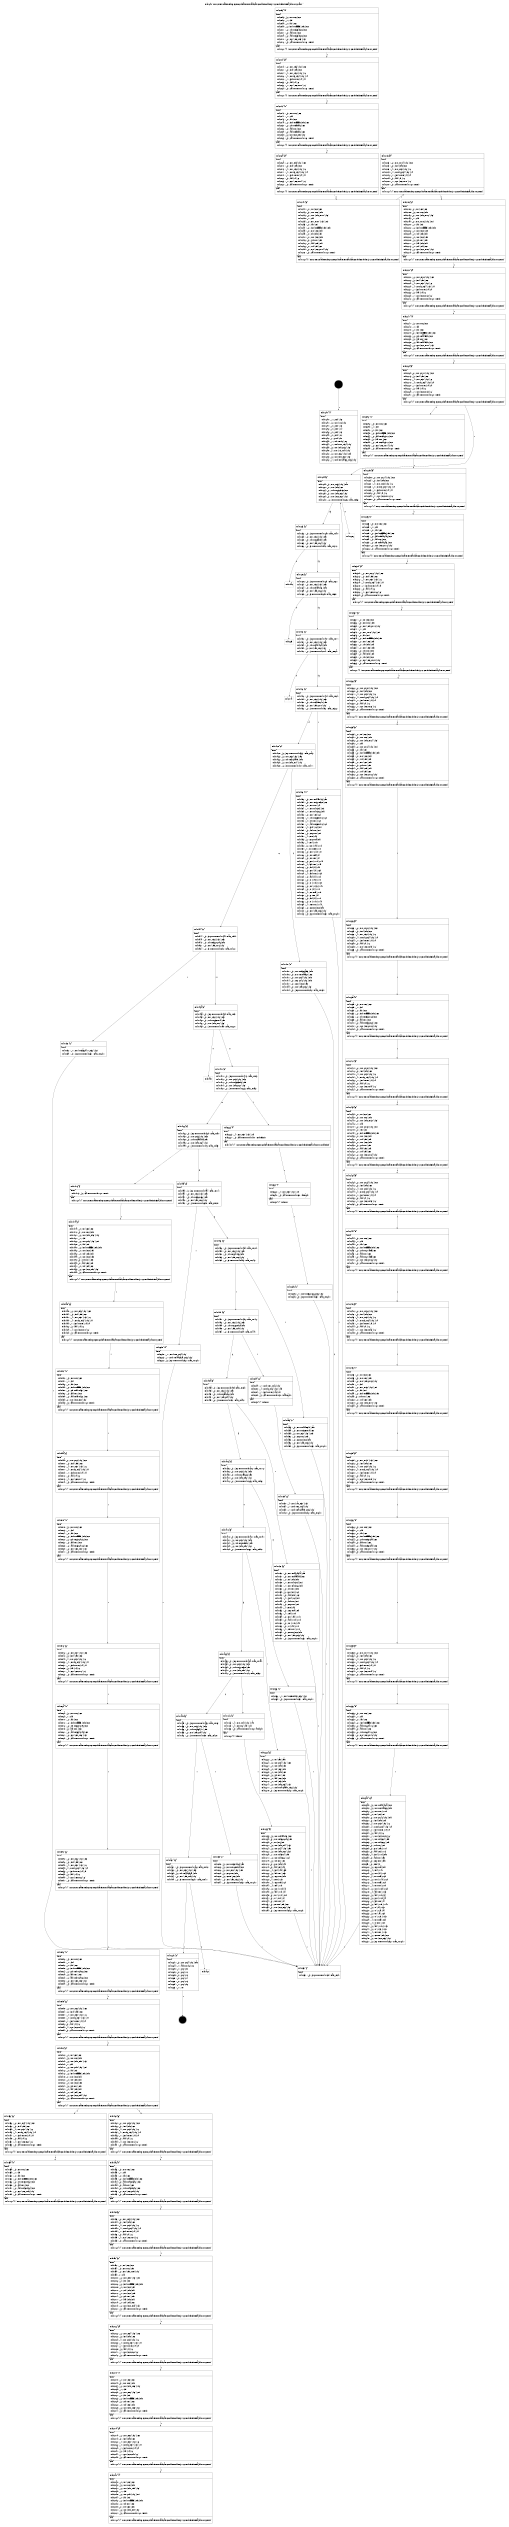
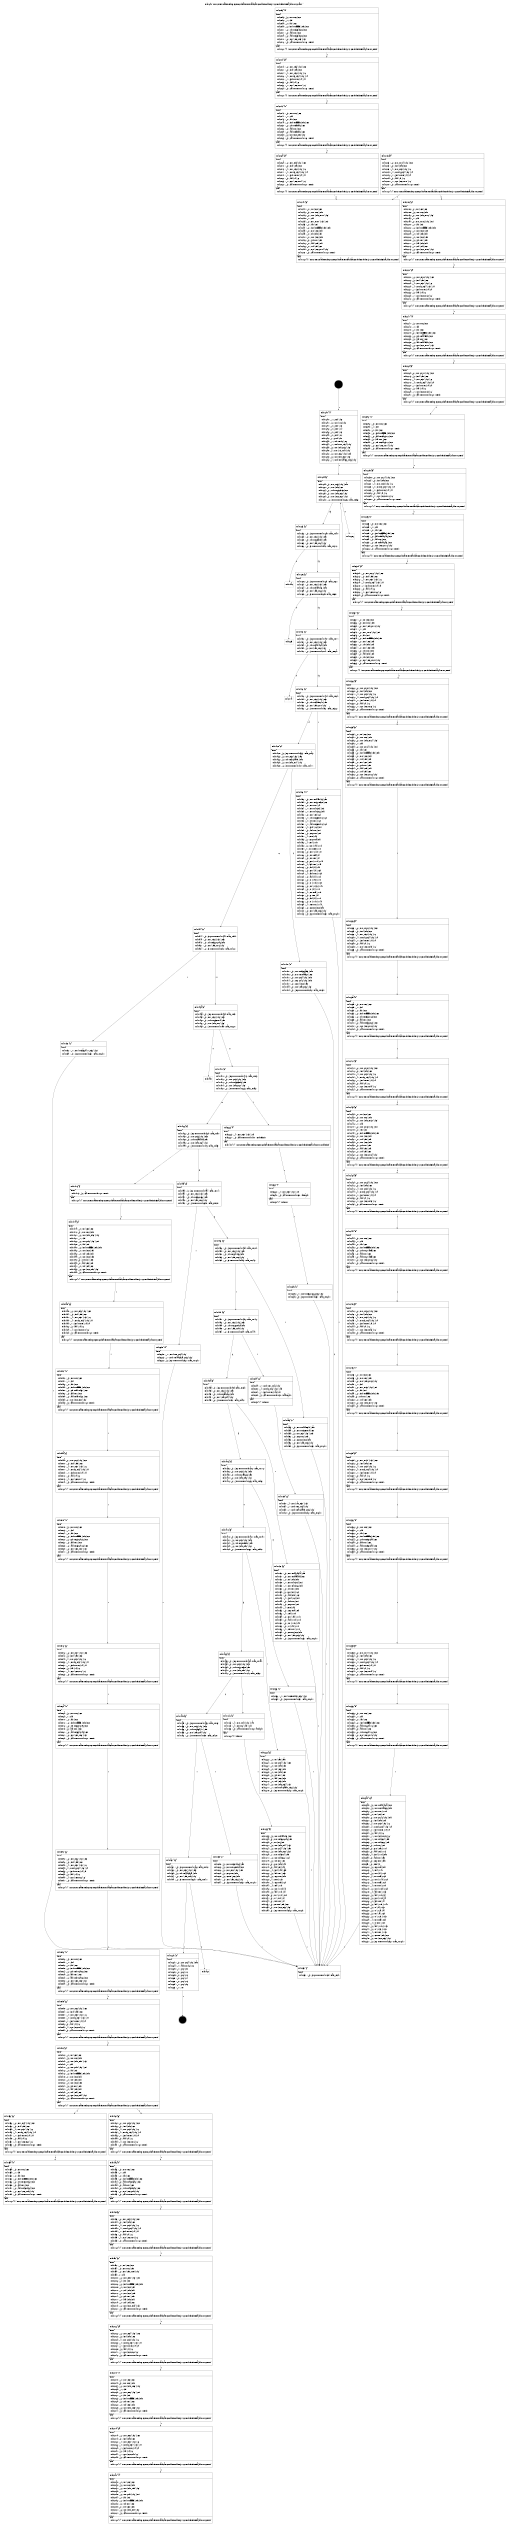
edge "0x402191 [52]" -> "0x4021c5 [39]": reversed
edge "0x40226f [39]" -> "0x4018bf [23]": now "0x401890 [47]" -> "0x4018bf [23]"
